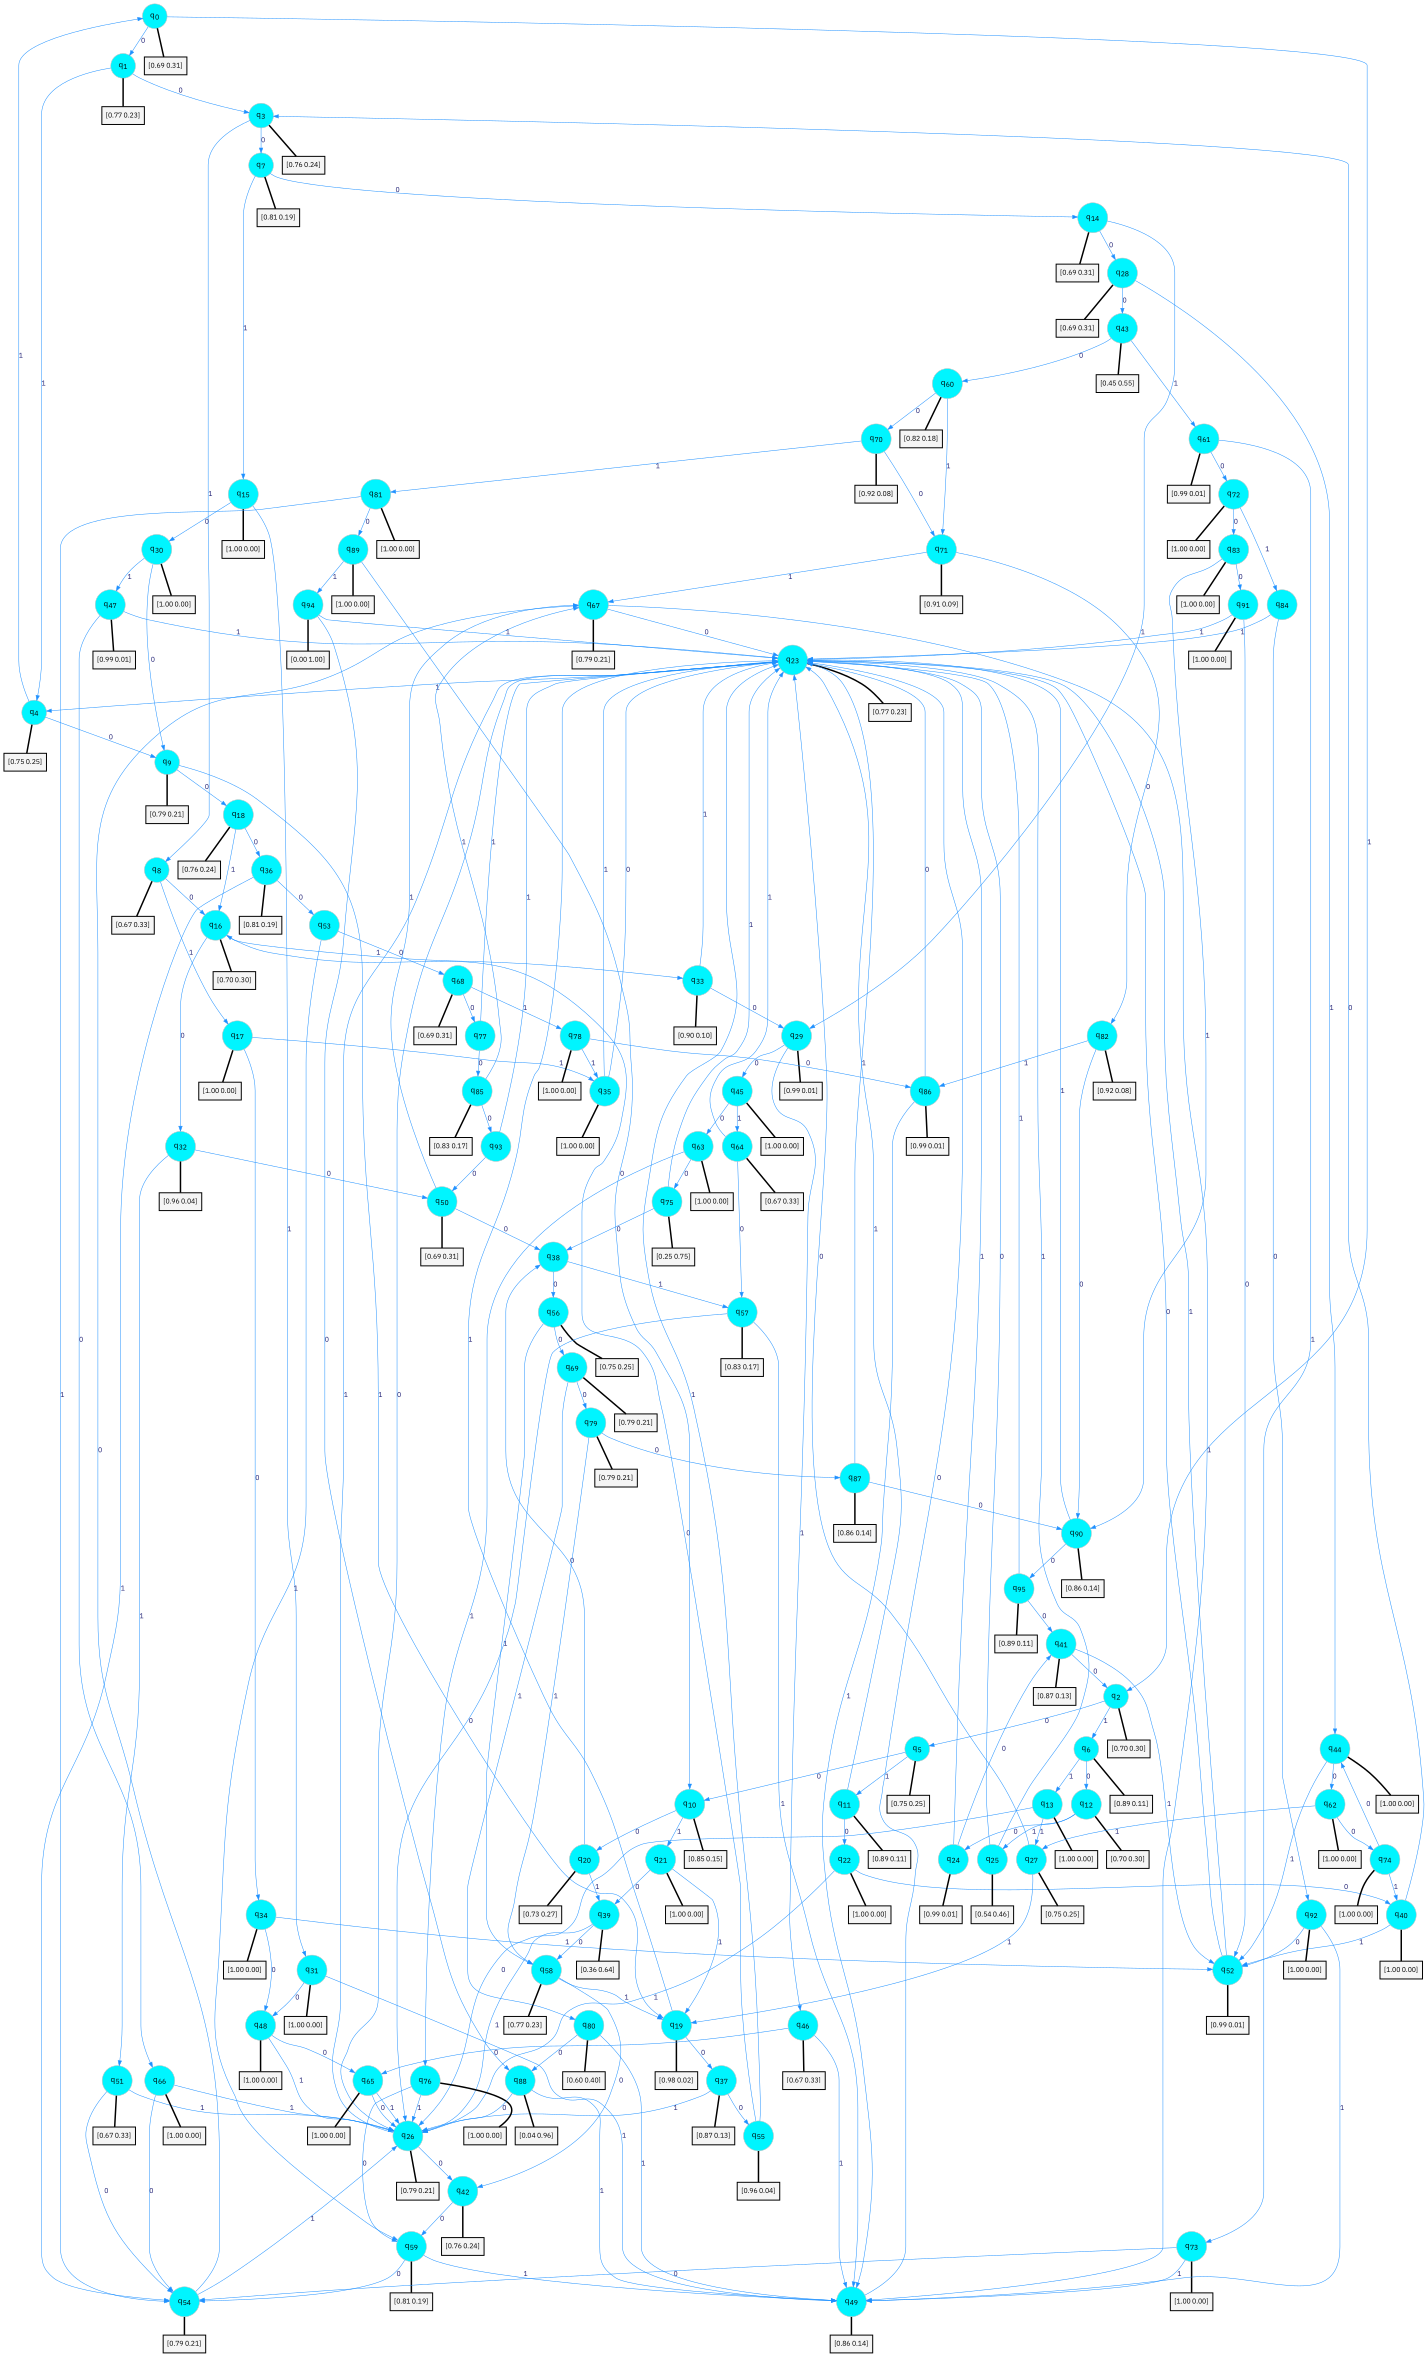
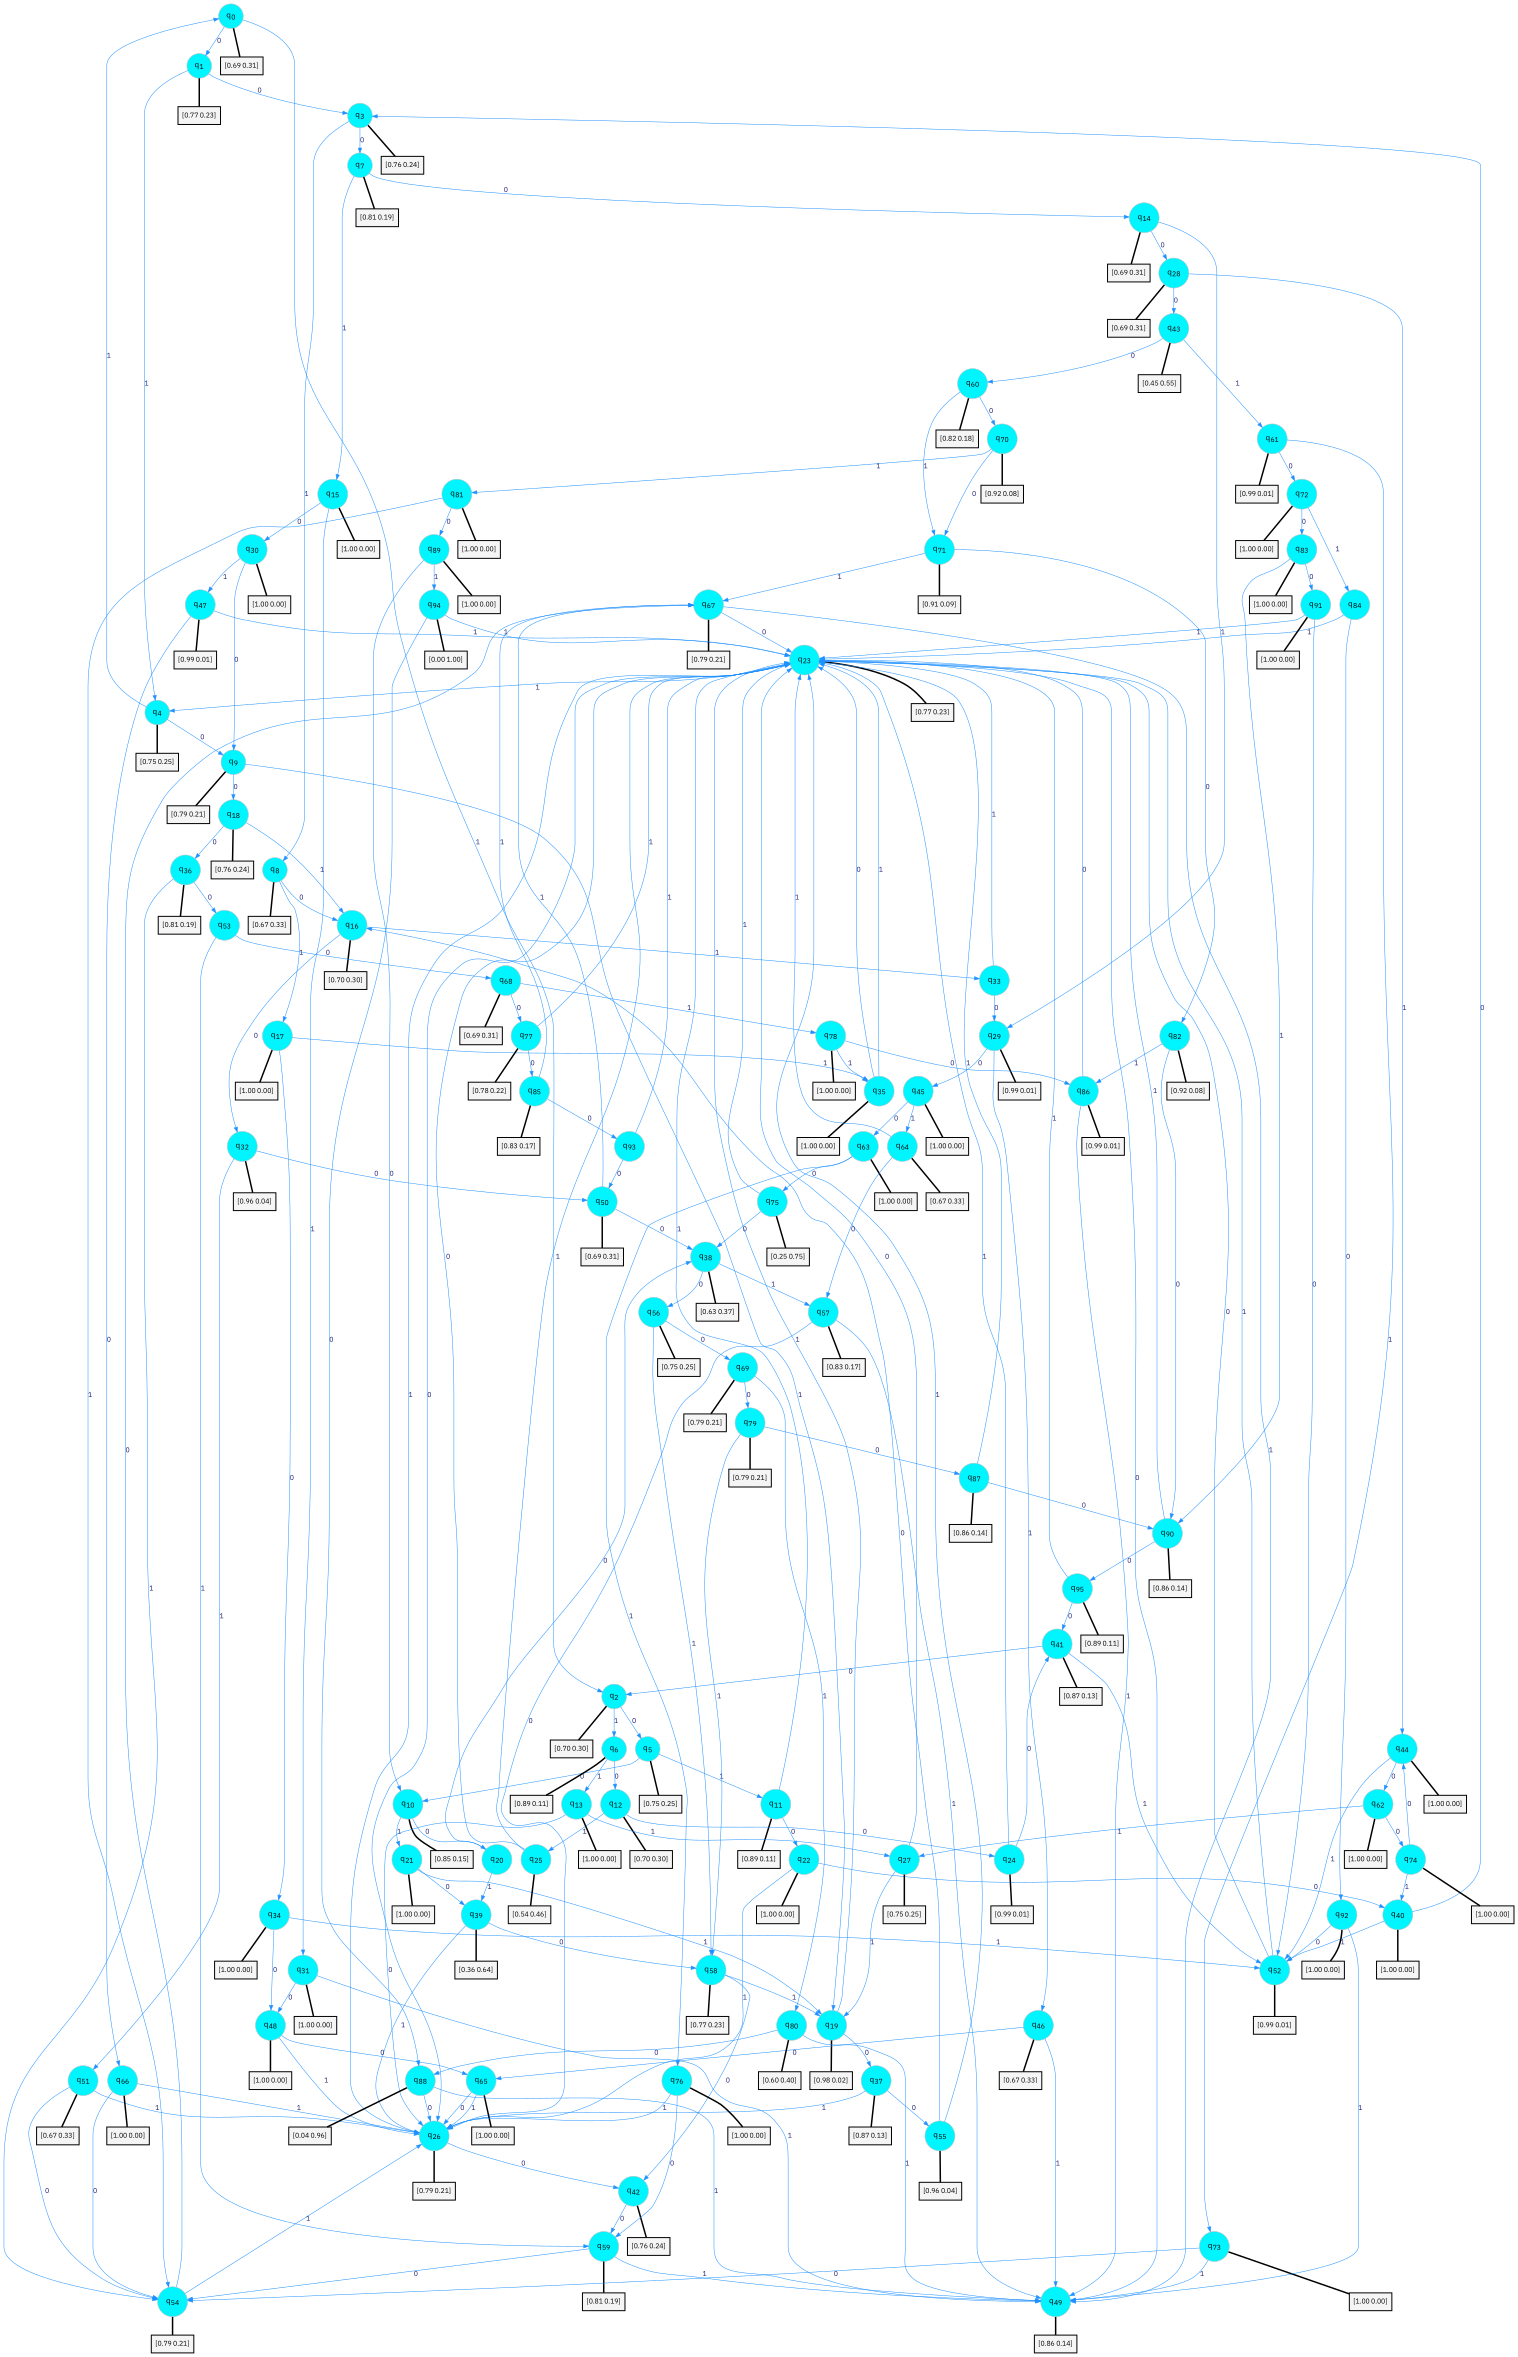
node "[0.90 0.10]": removed
node "[0.78 0.22]": added
node "[0.63 0.37]": added
node "[0.73 0.27]": removed
